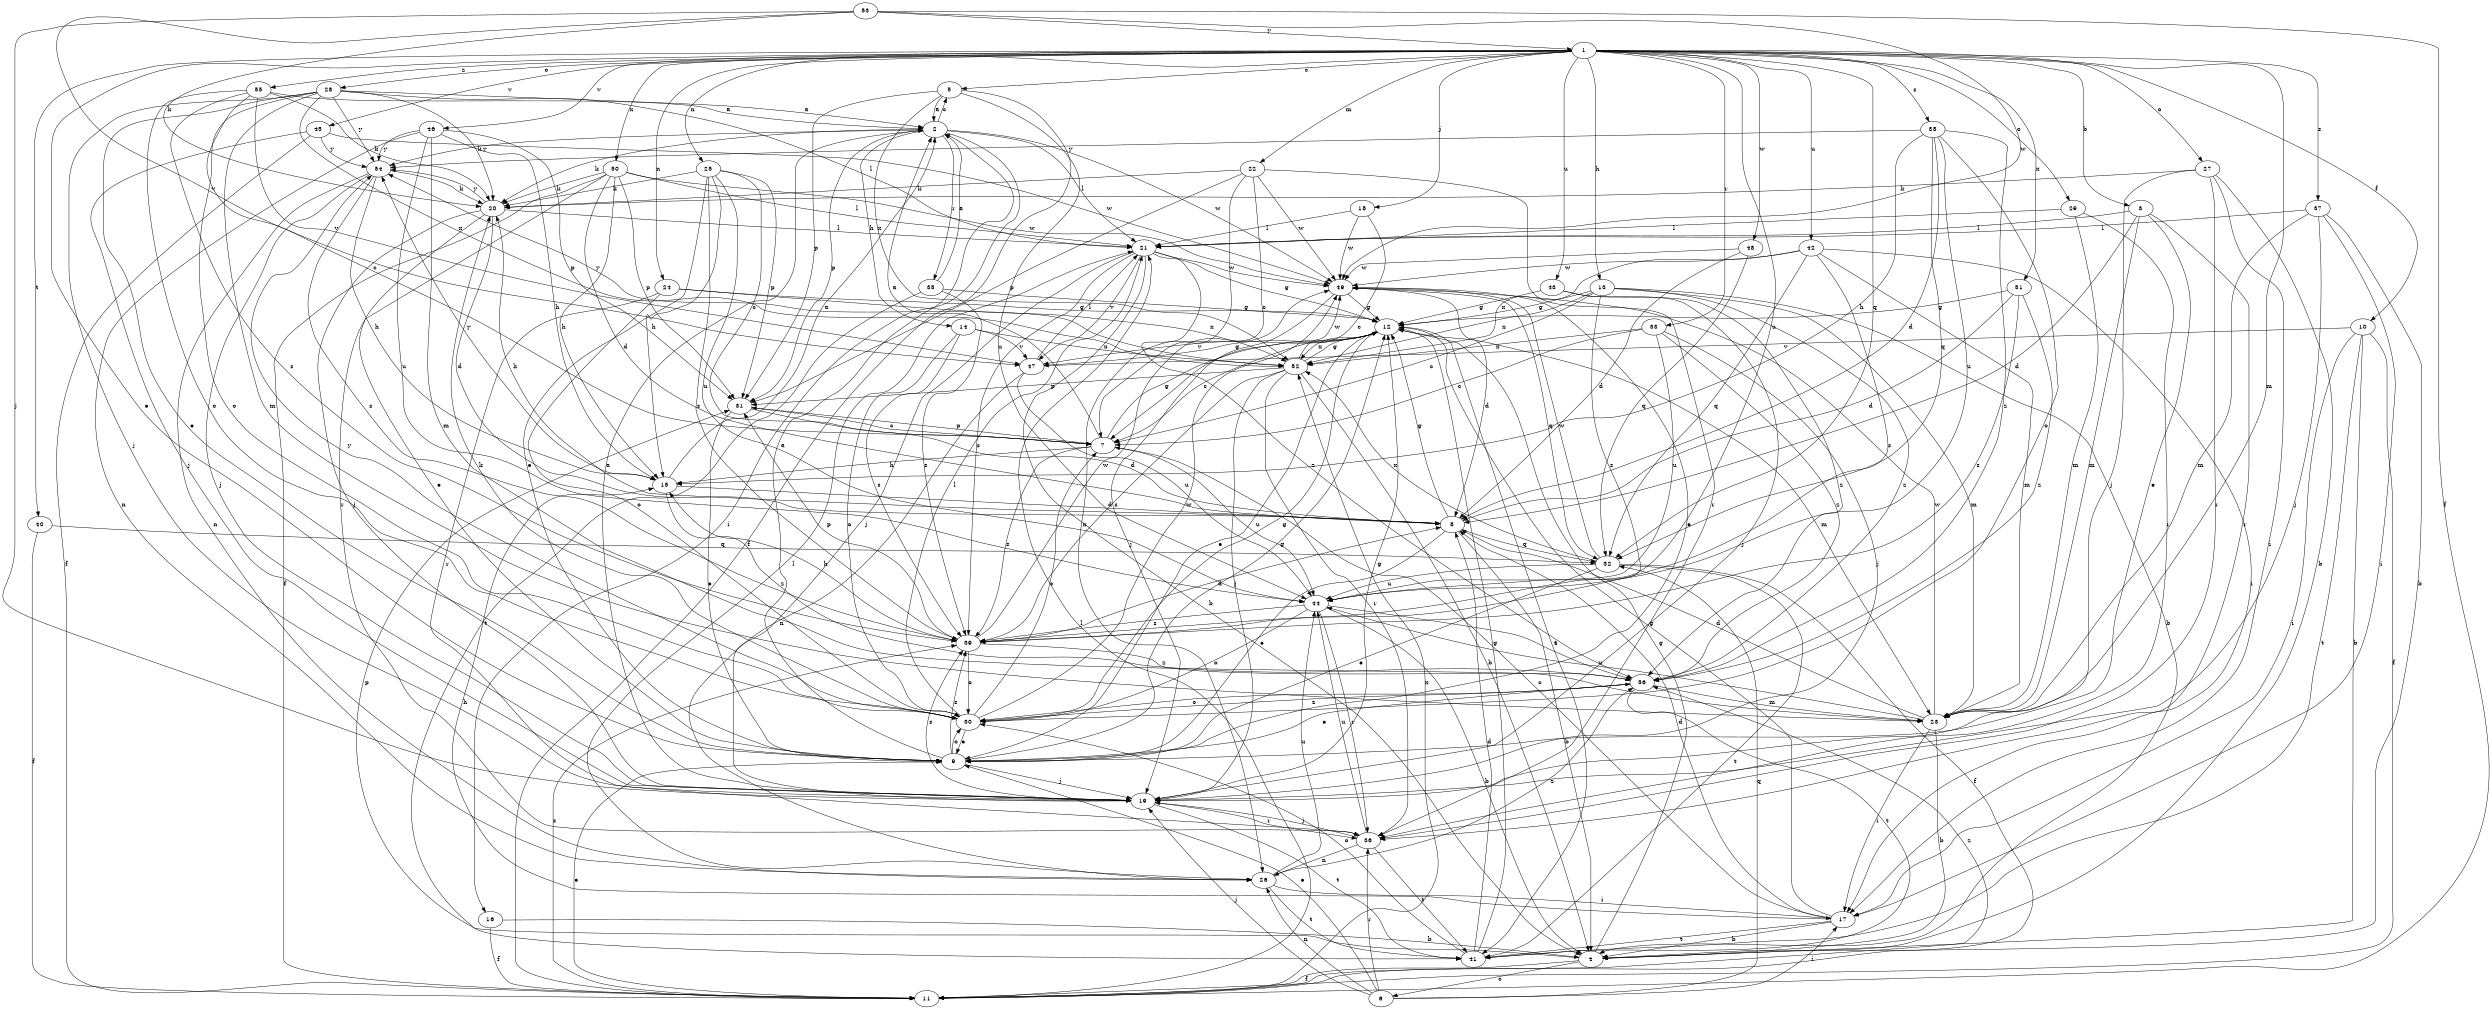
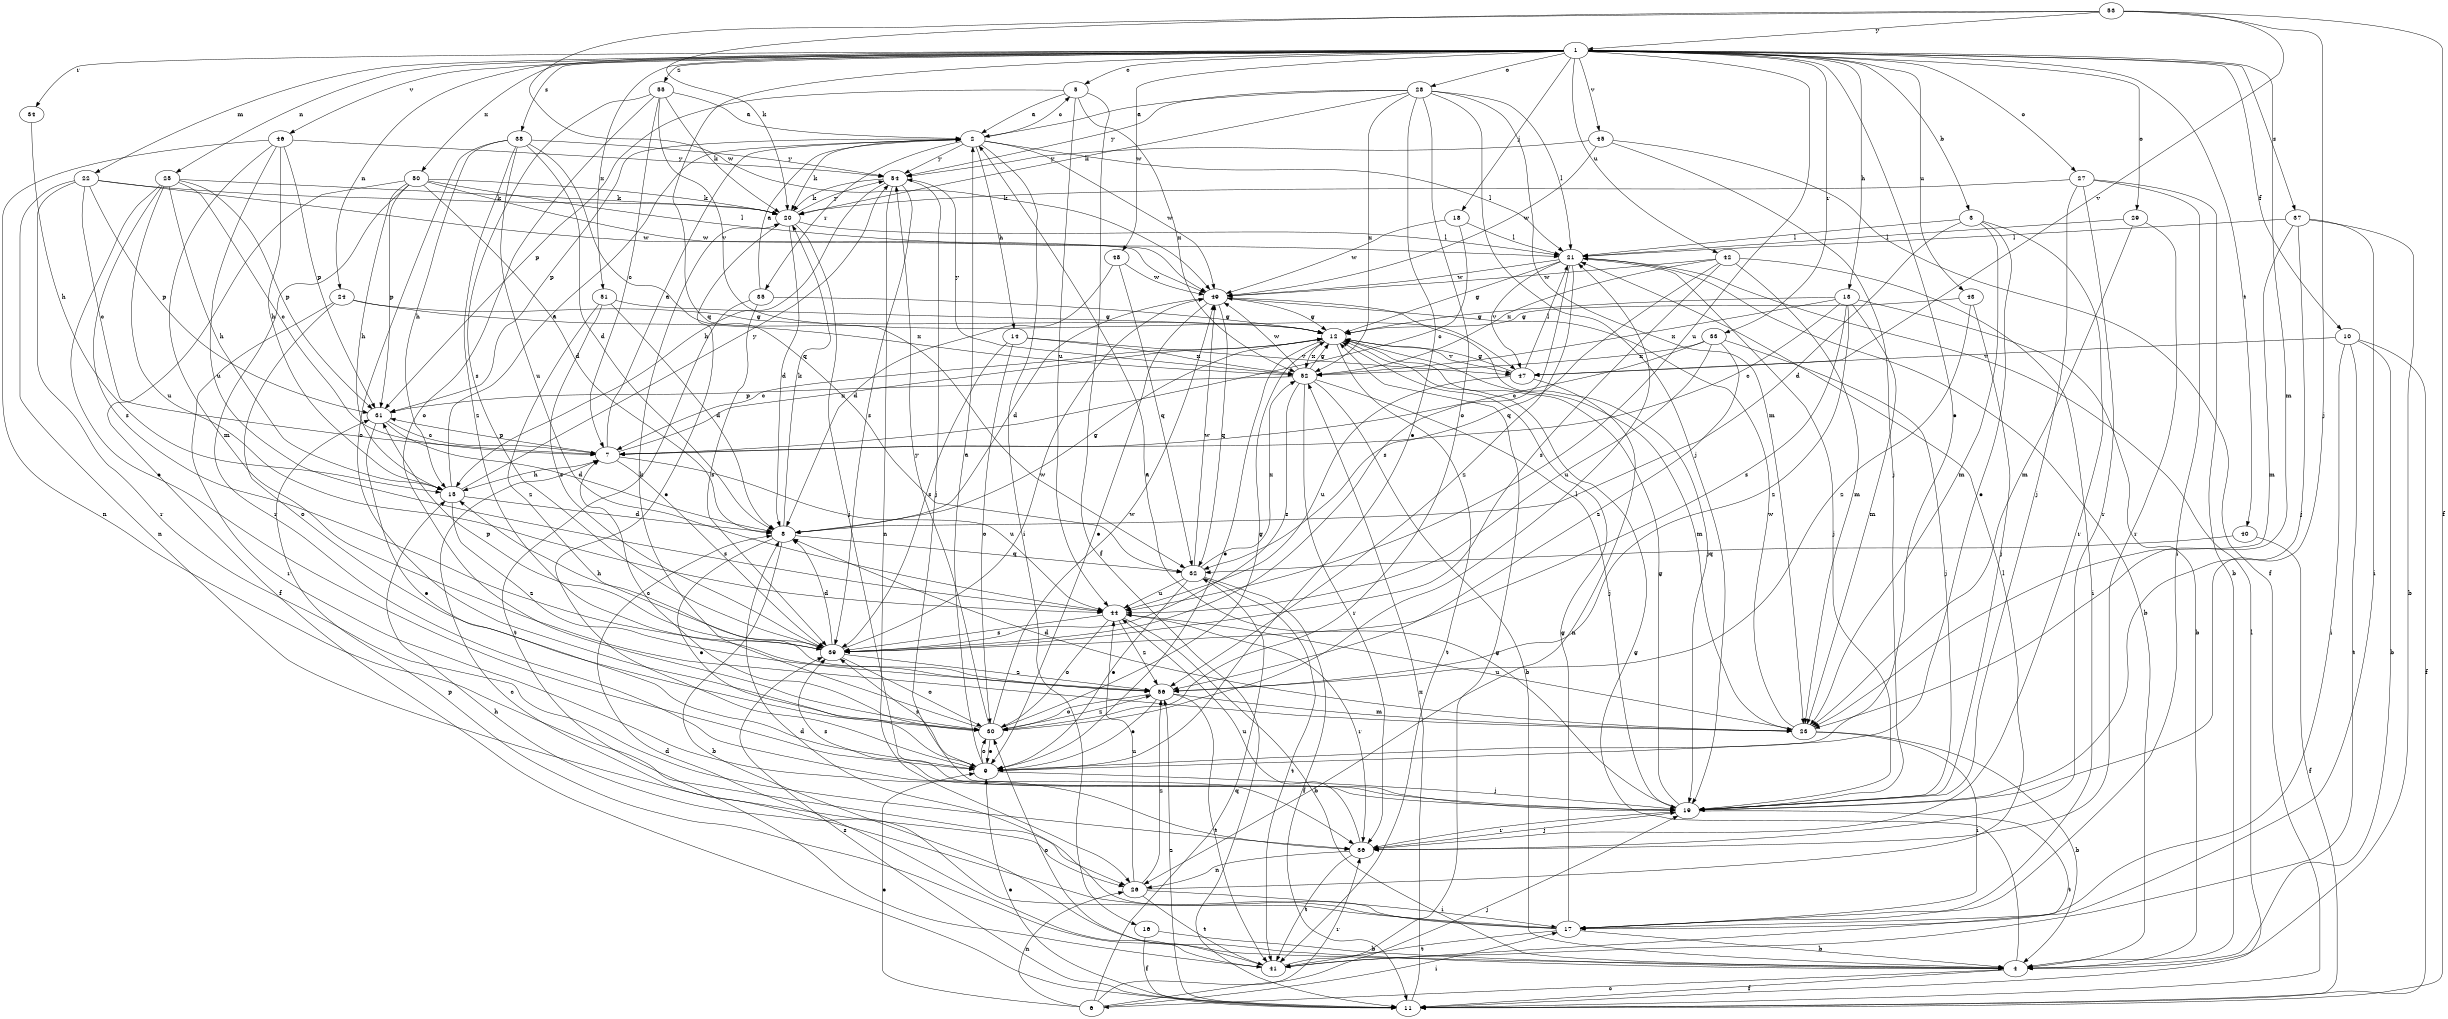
node "34": added
edge "7" -> "12": label "g" -> "x"
edge "9" -> "12": removed, label "g"
